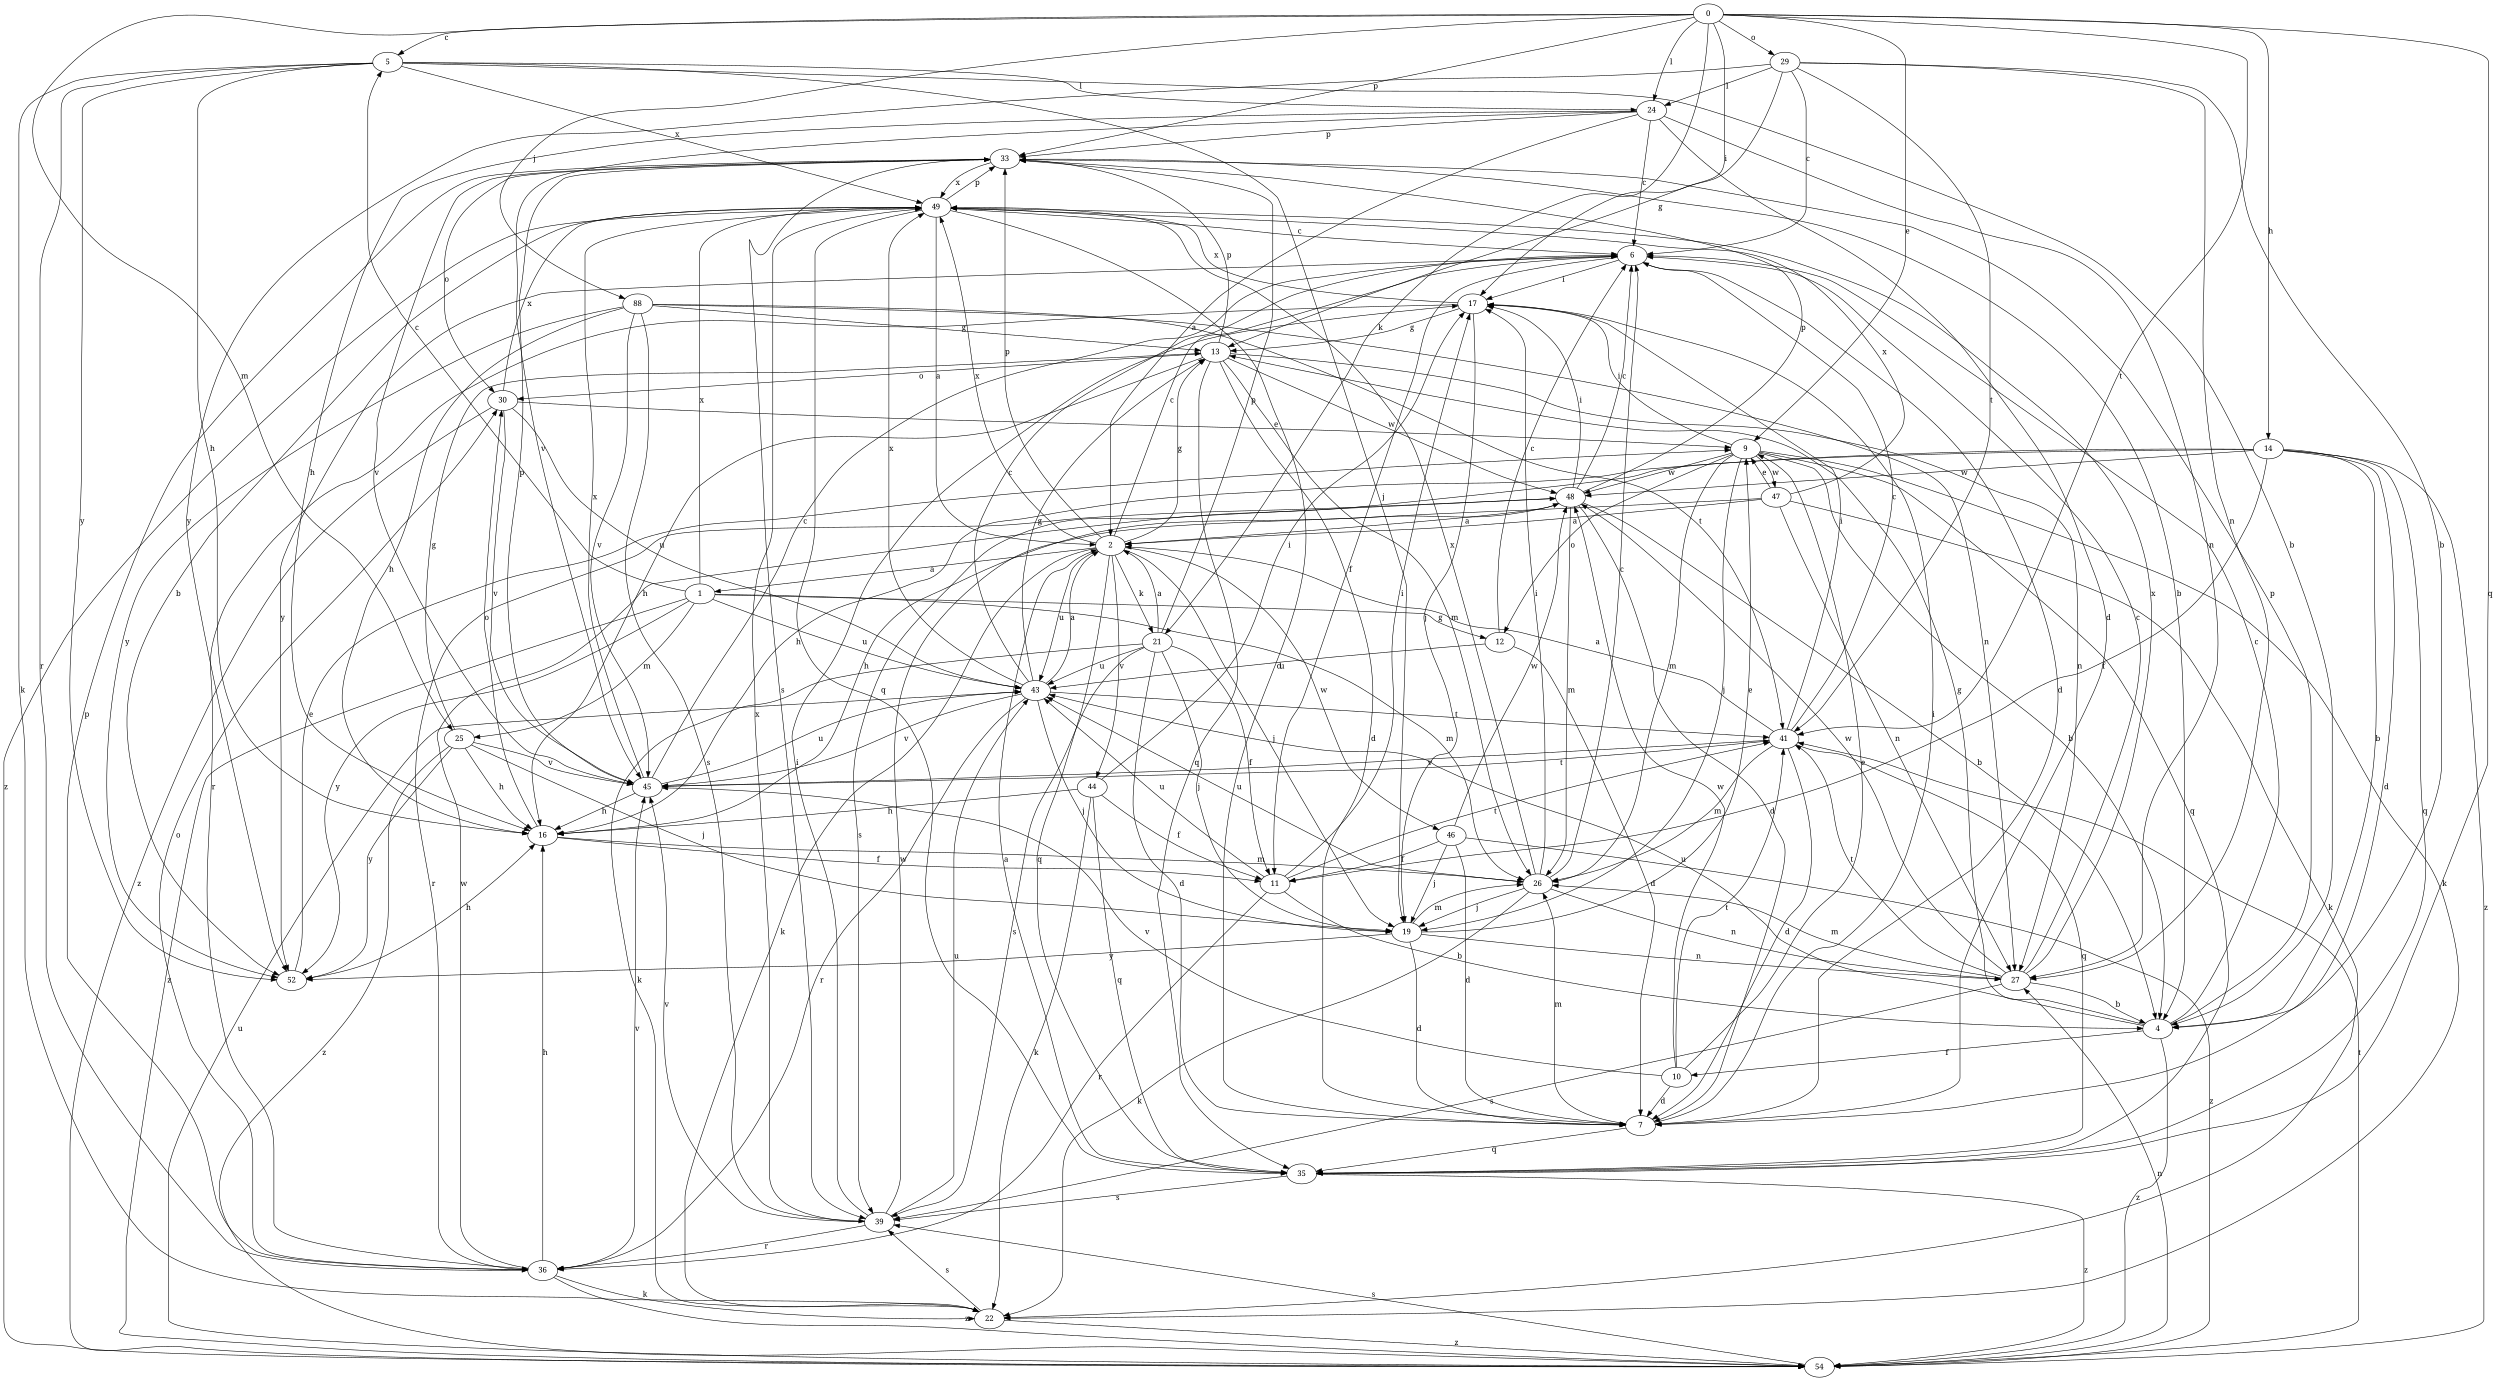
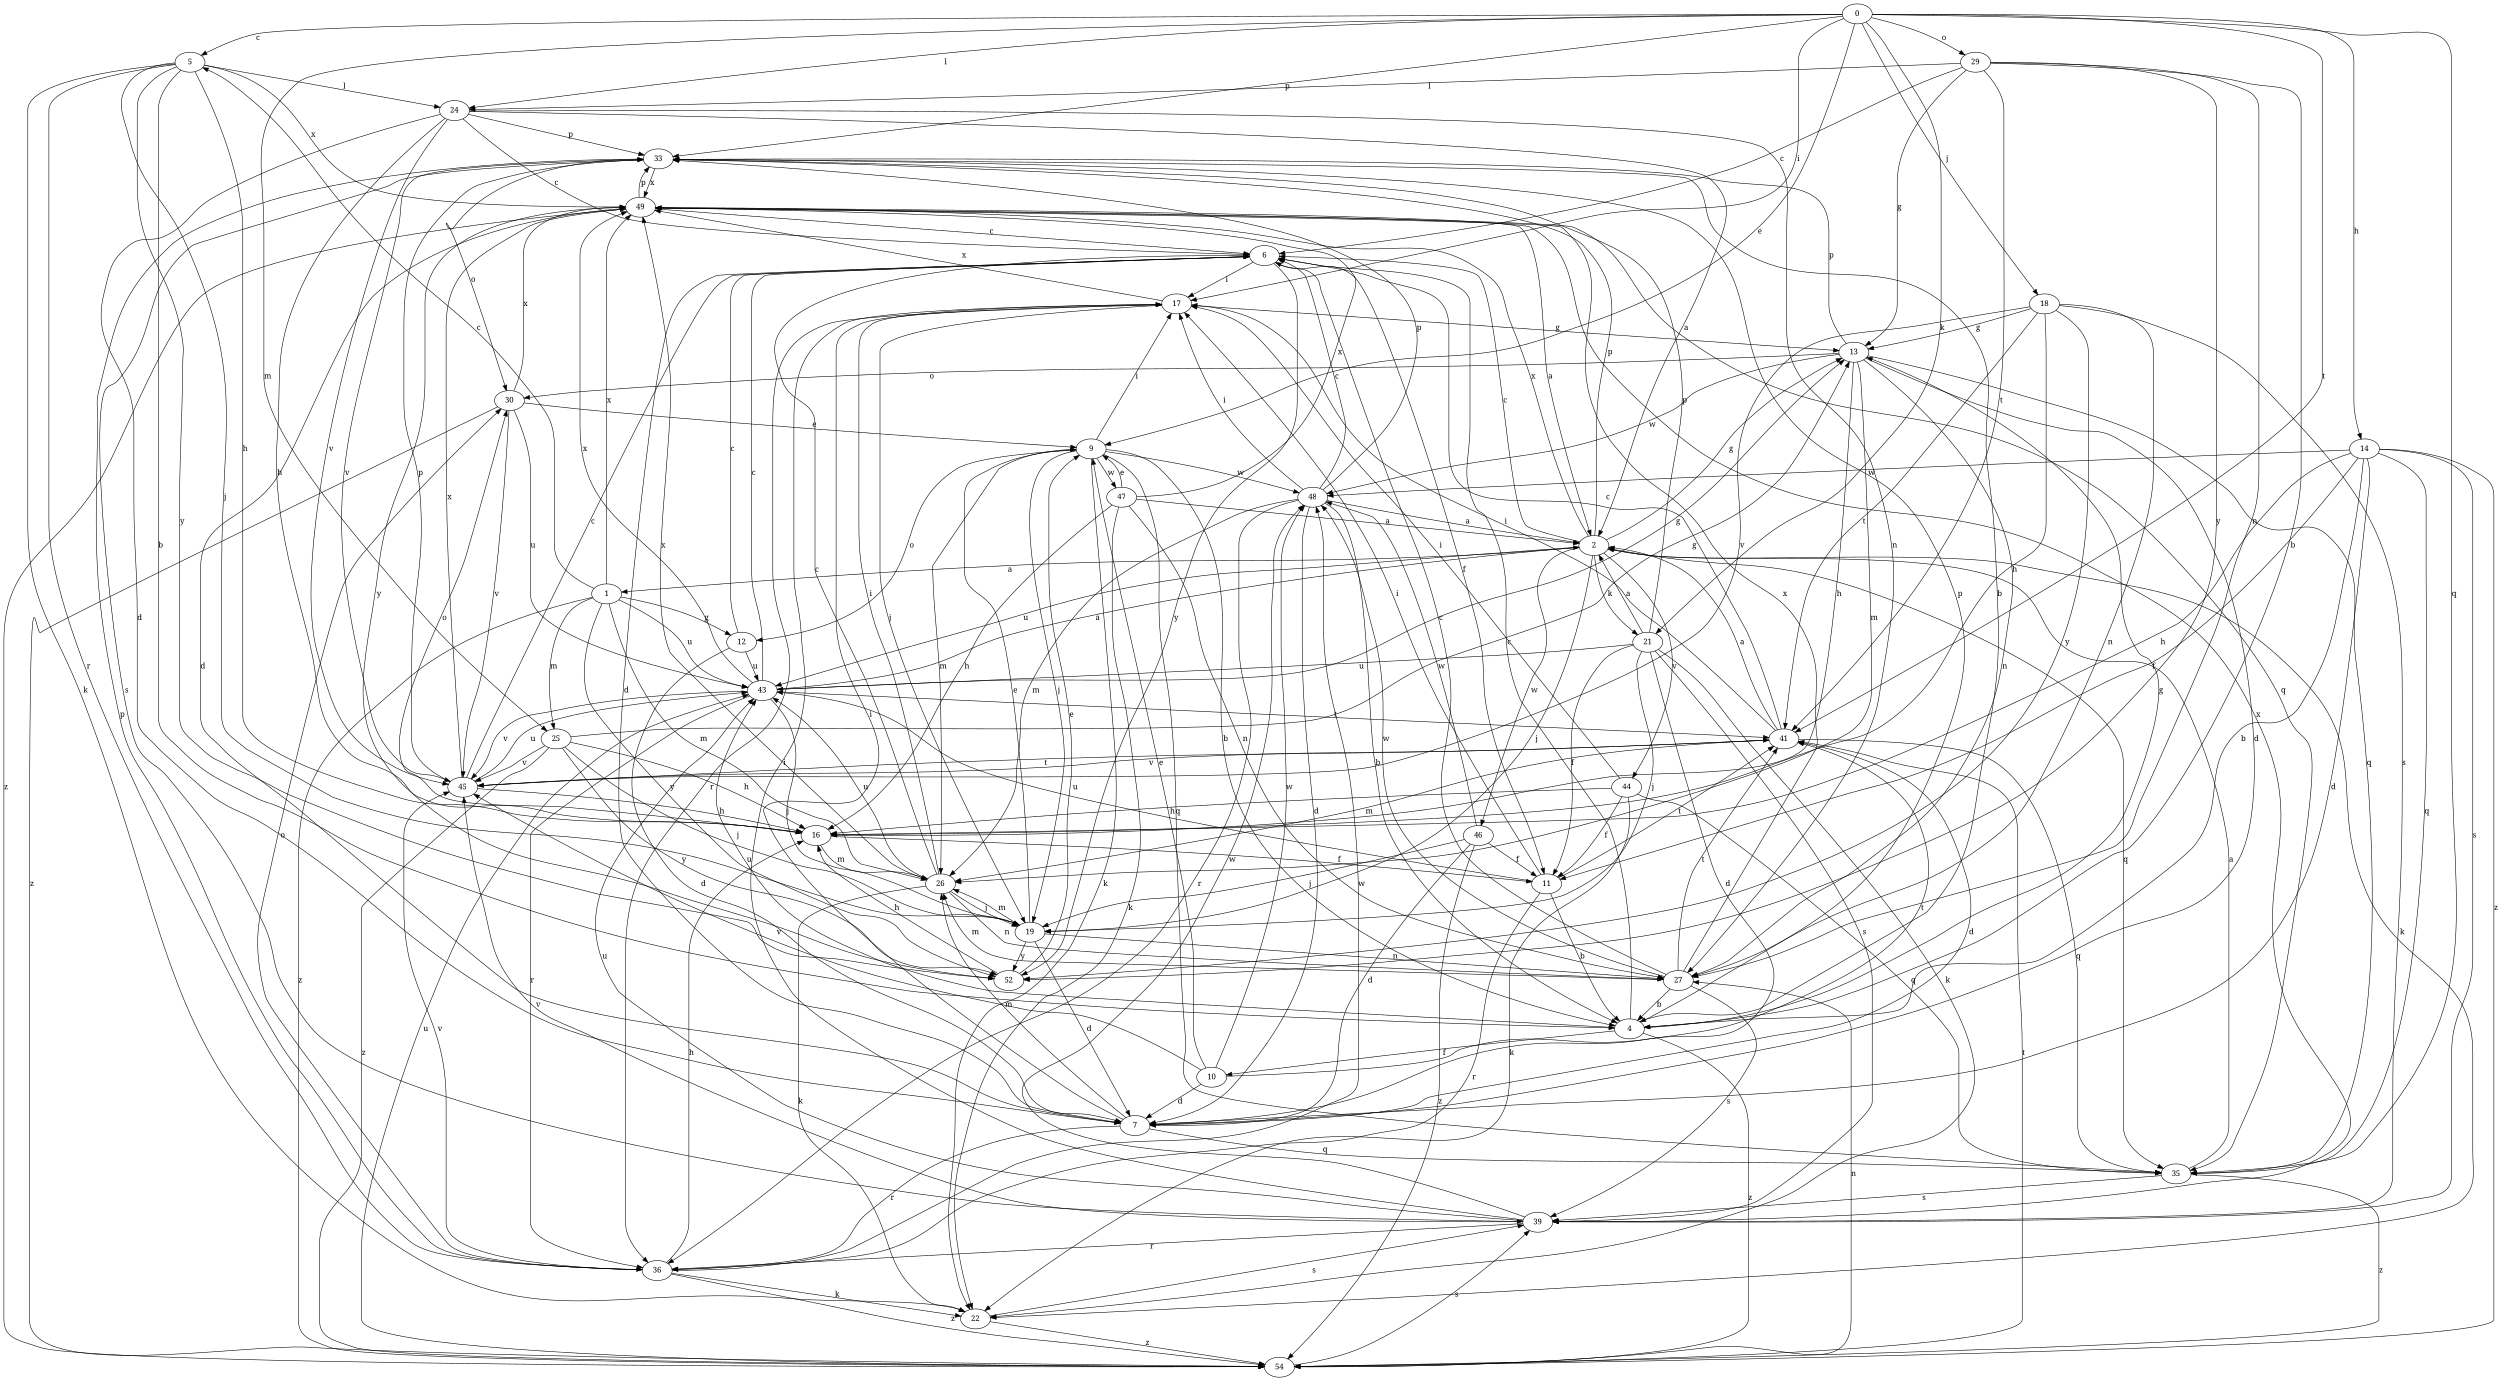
node "88": label "88" -> "18"
edge "49" -> "52": label "b" -> "y"
edge "7" -> "36": added, label "r"
